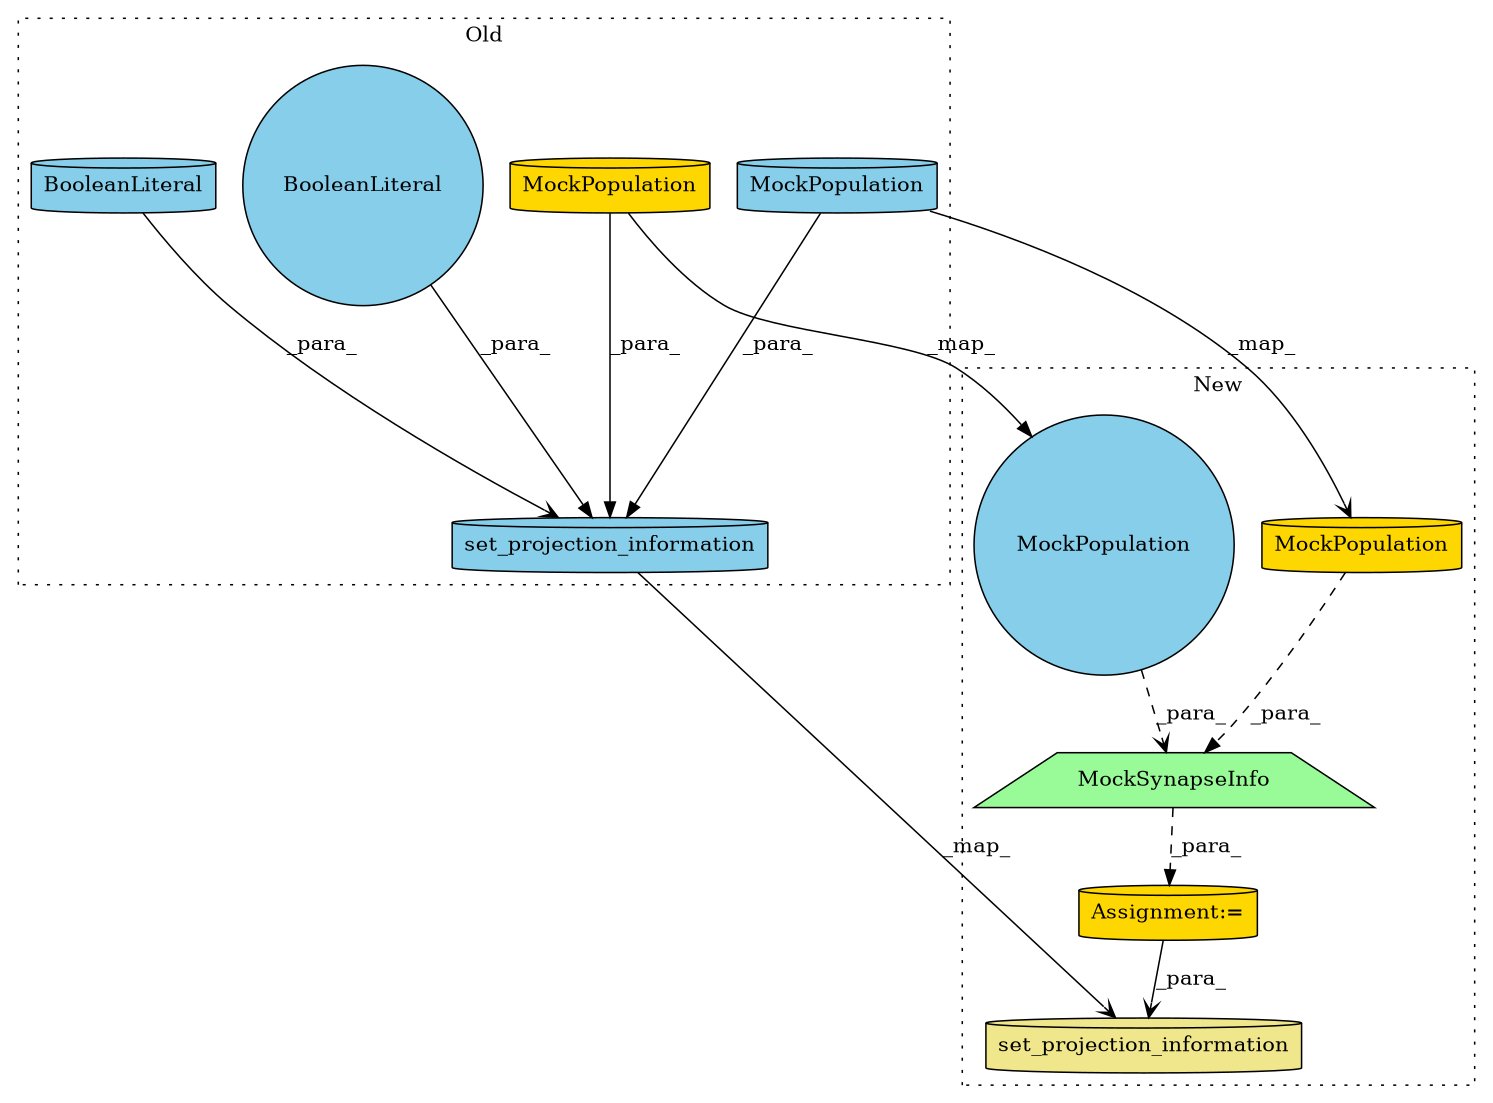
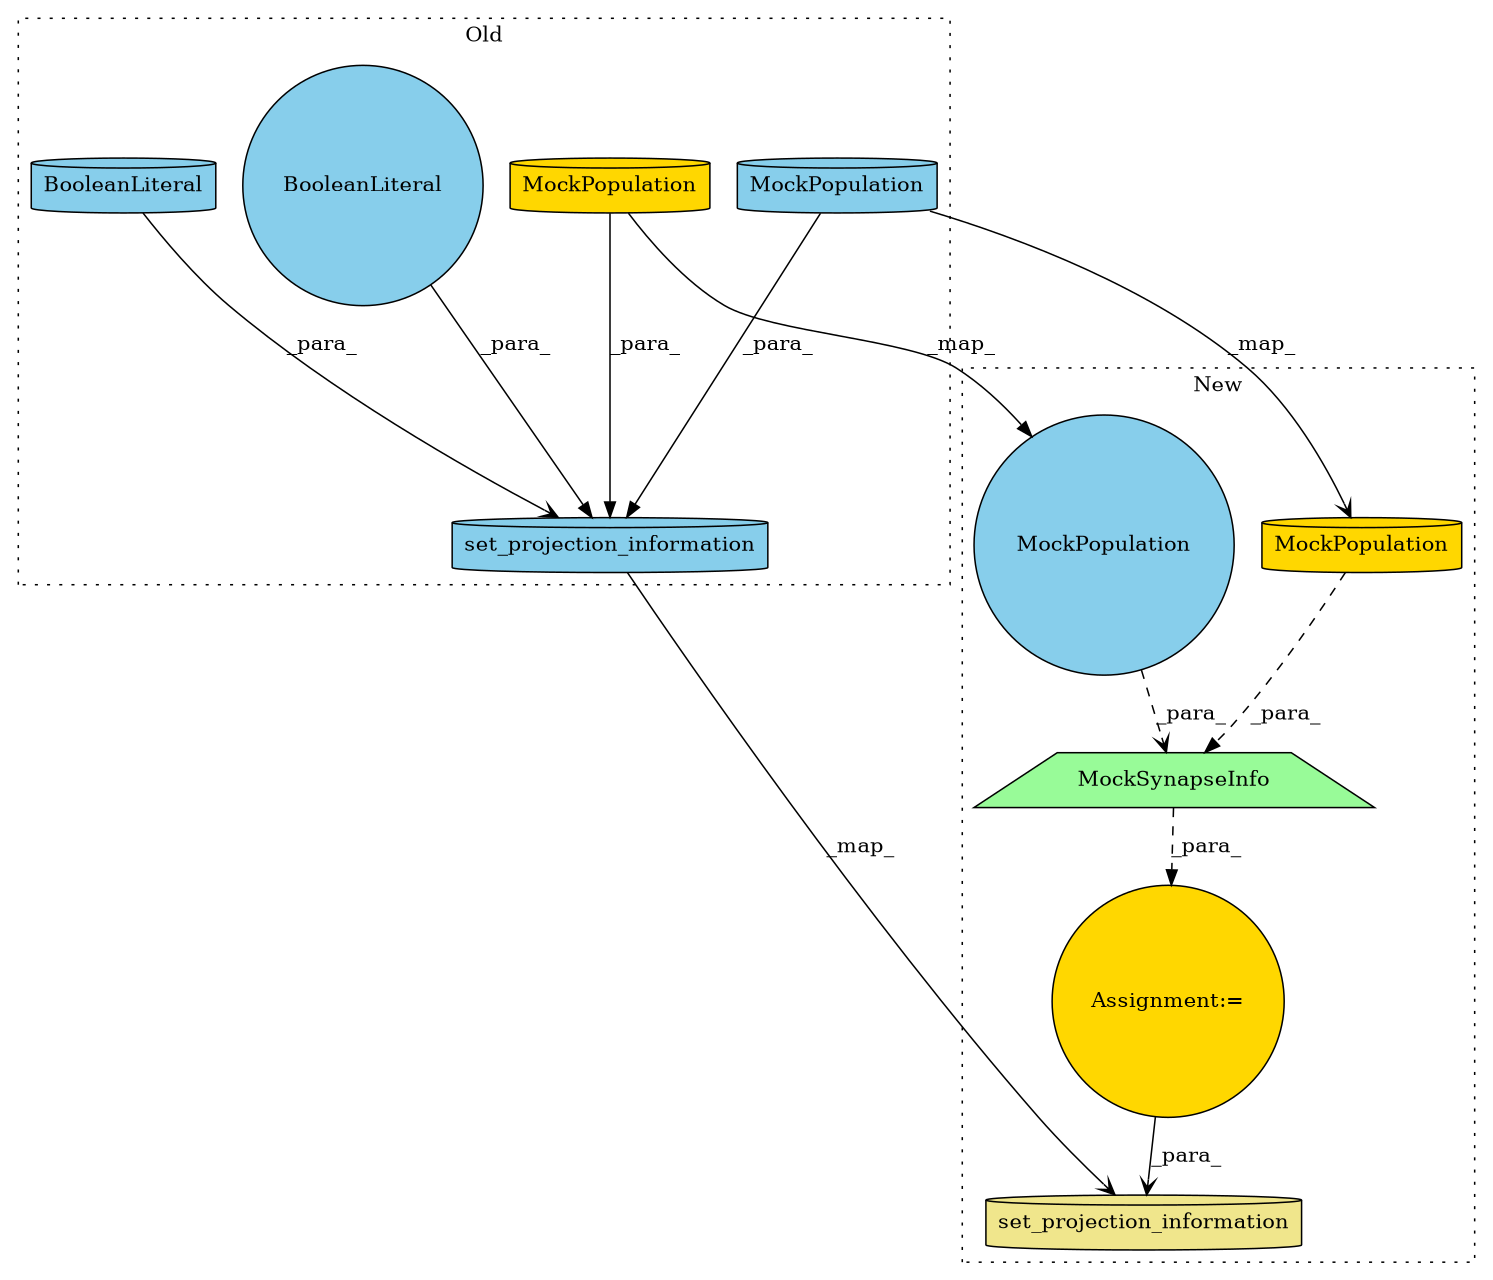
node "Assignment:=": shape cylinder -> circle
